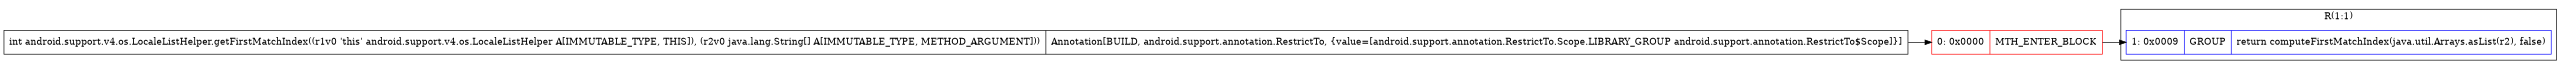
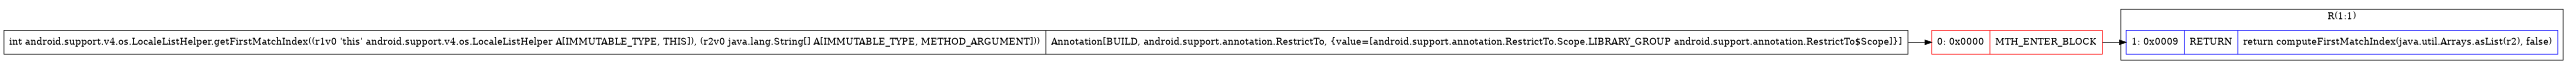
node "1: 0x0009": text "GROUP" -> "RETURN"
